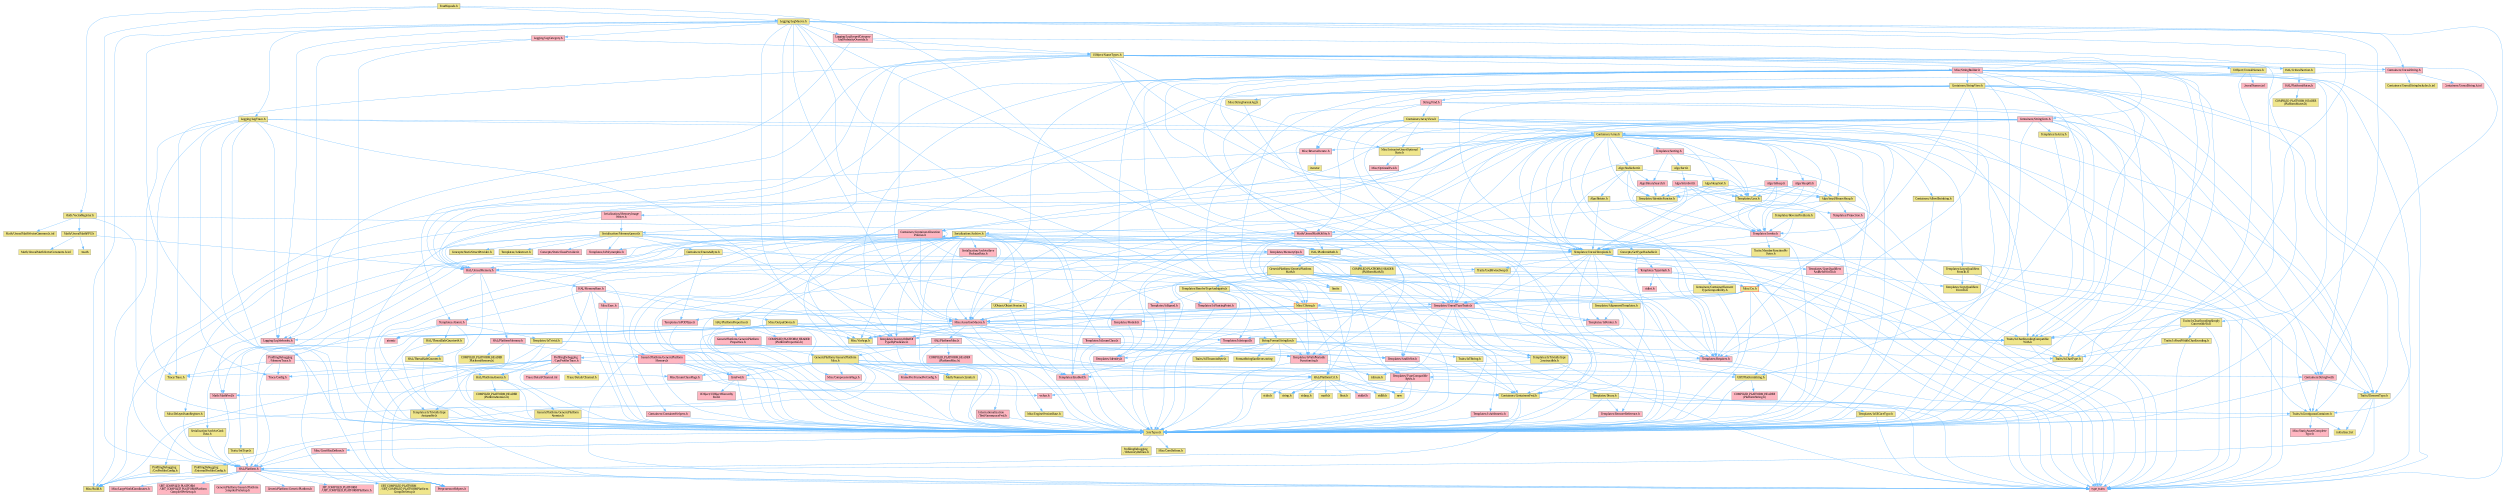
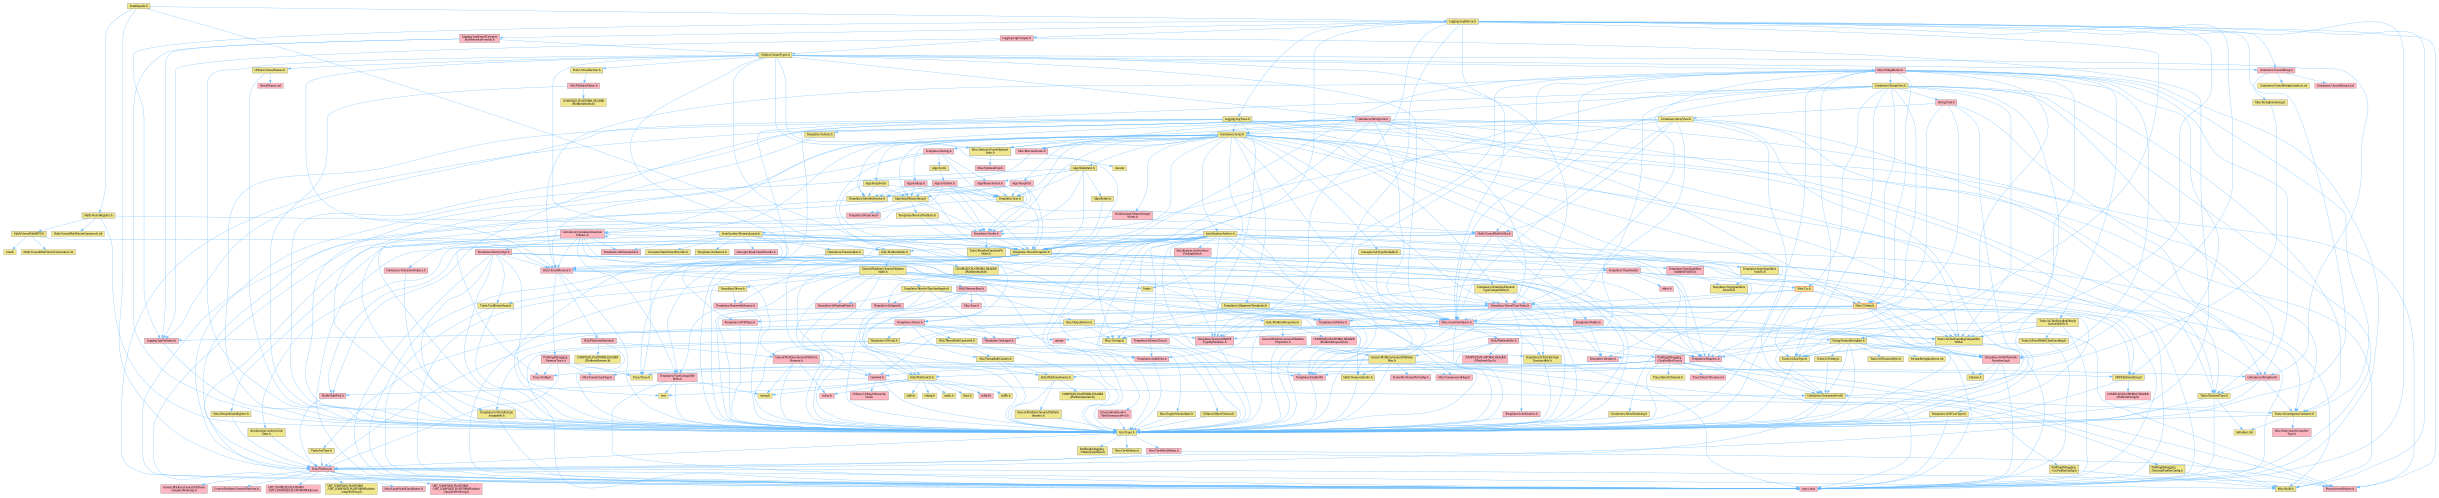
node "GenericPlatform/GenericPlatform Memory.h": color red -> grey40
node "FormatStringSanErrors.string": label "FormatStringSanErrors.string" -> "FormatStringSanErrors.inl"
edge "Templates/Decay.h" -> "CoreTypes.h": removed
